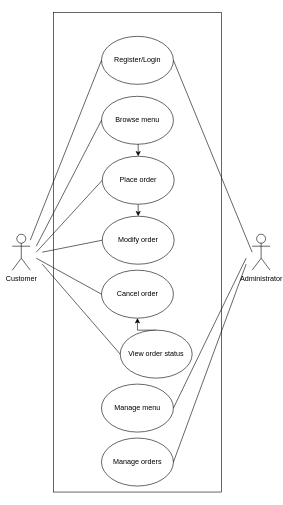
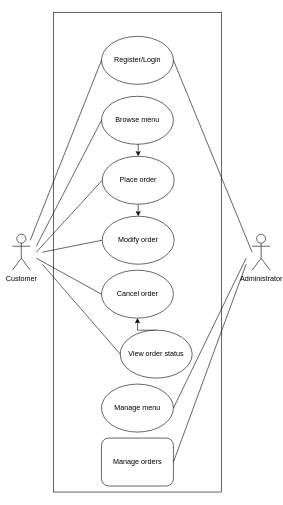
node "Manage orders": shape ellipse -> rounded rectangle
